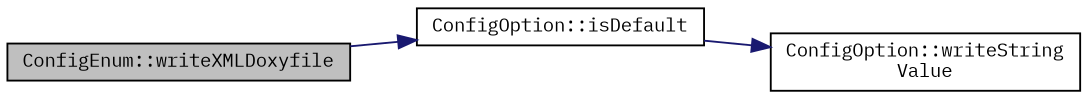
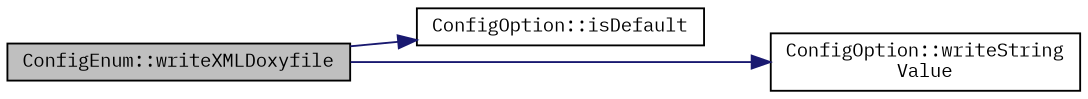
edge "ConfigOption::isDefault" -> "ConfigOption::writeString Value": now "ConfigEnum::writeXMLDoxyfile" -> "ConfigOption::writeString Value"
